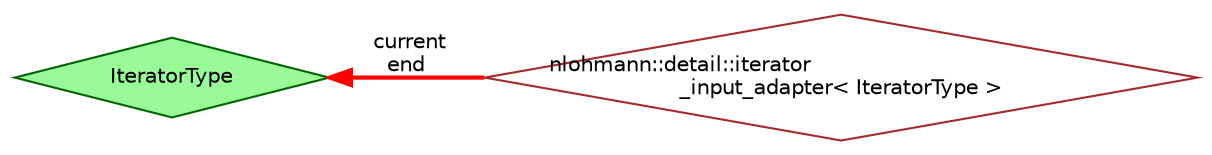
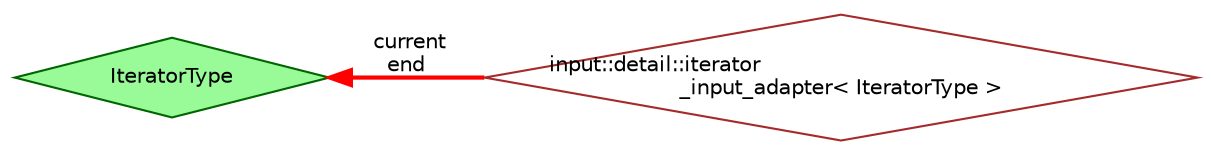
node "nlohmann::detail::iterator _input_adapter< IteratorType >": label "nlohmann::detail::iterator _input_adapter< IteratorType >" -> "input::detail::iterator _input_adapter< IteratorType >"
